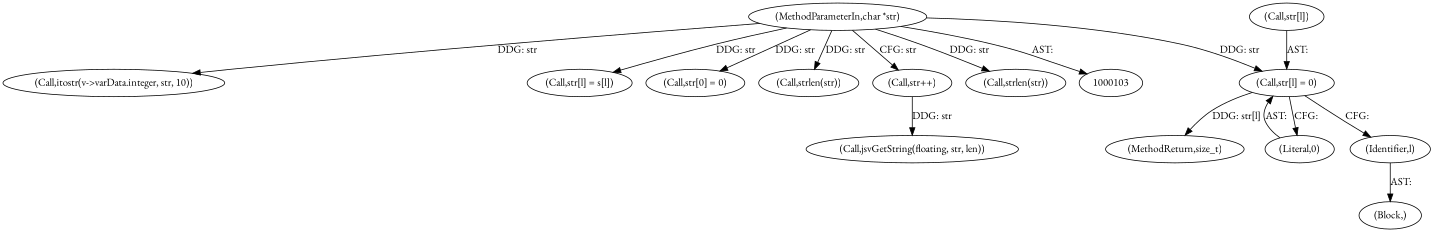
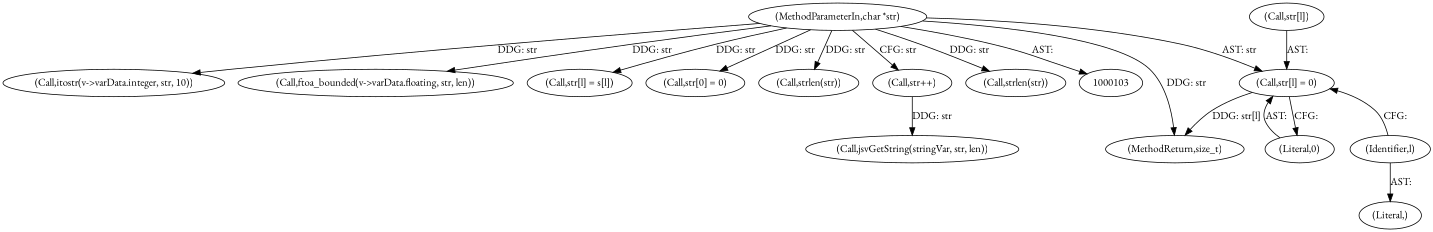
edge "(MethodParameterIn,char *str)" -> "(MethodReturn,size_t)": added, label "DDG: str"
edge "(MethodParameterIn,char *str)" -> "(Call,str[l] = 0)": label "DDG: str" -> "AST: str"
node "(Call,ftoa_bounded(v->varData.floating, str, len))": added
edge "(Call,str[l] = 0)" -> "(Identifier,l)": reversed
node "(Call,jsvGetString(floating, str, len))": label "(Call,jsvGetString(floating, str, len))" -> "(Call,jsvGetString(stringVar, str, len))"
node "(Block,)": label "(Block,)" -> "(Literal,)"
